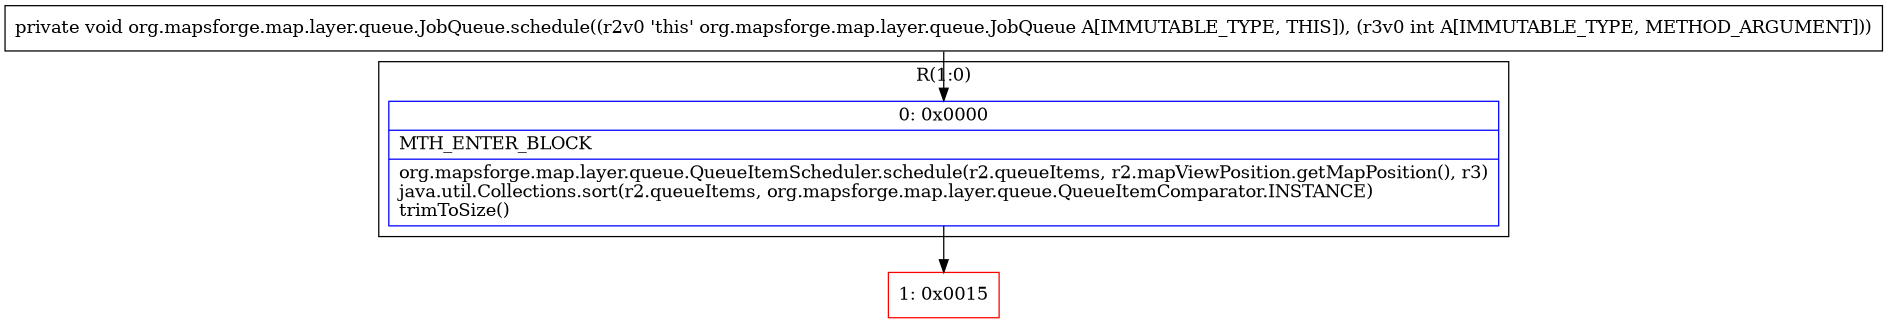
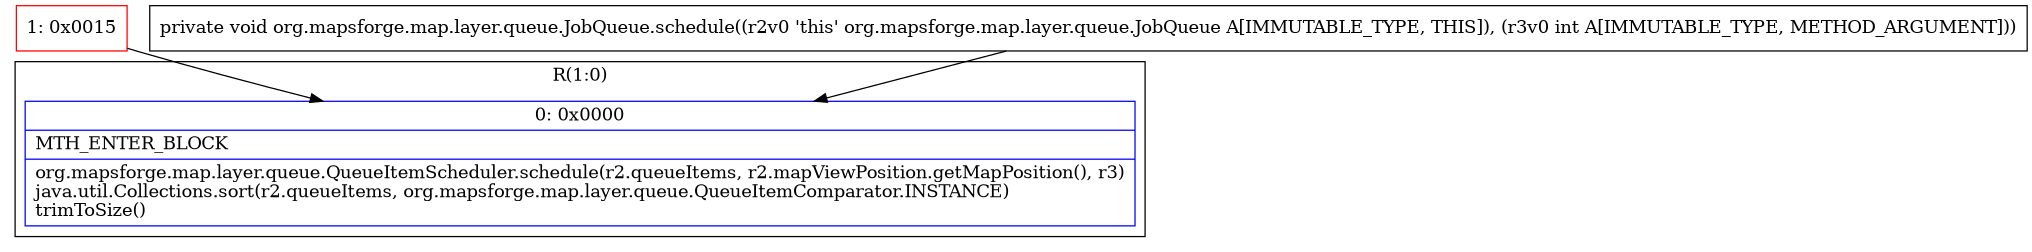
edge "0: 0x0000" -> "1: 0x0015": reversed
